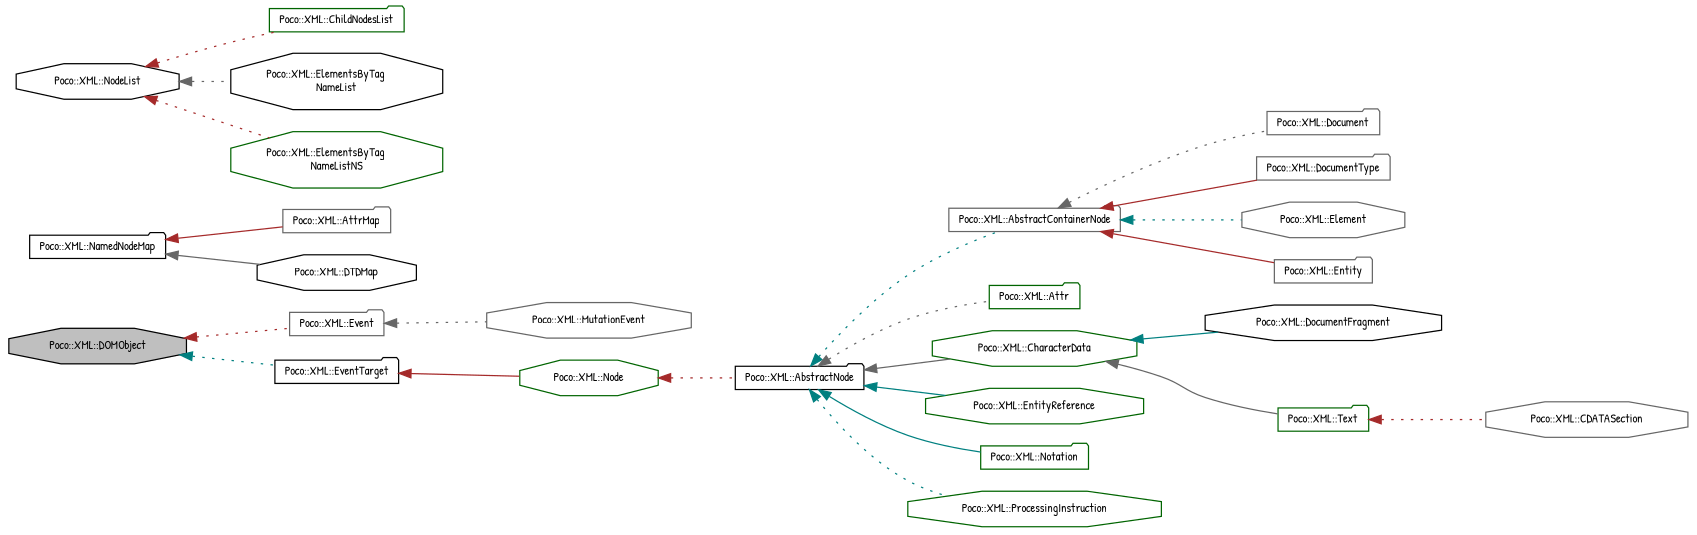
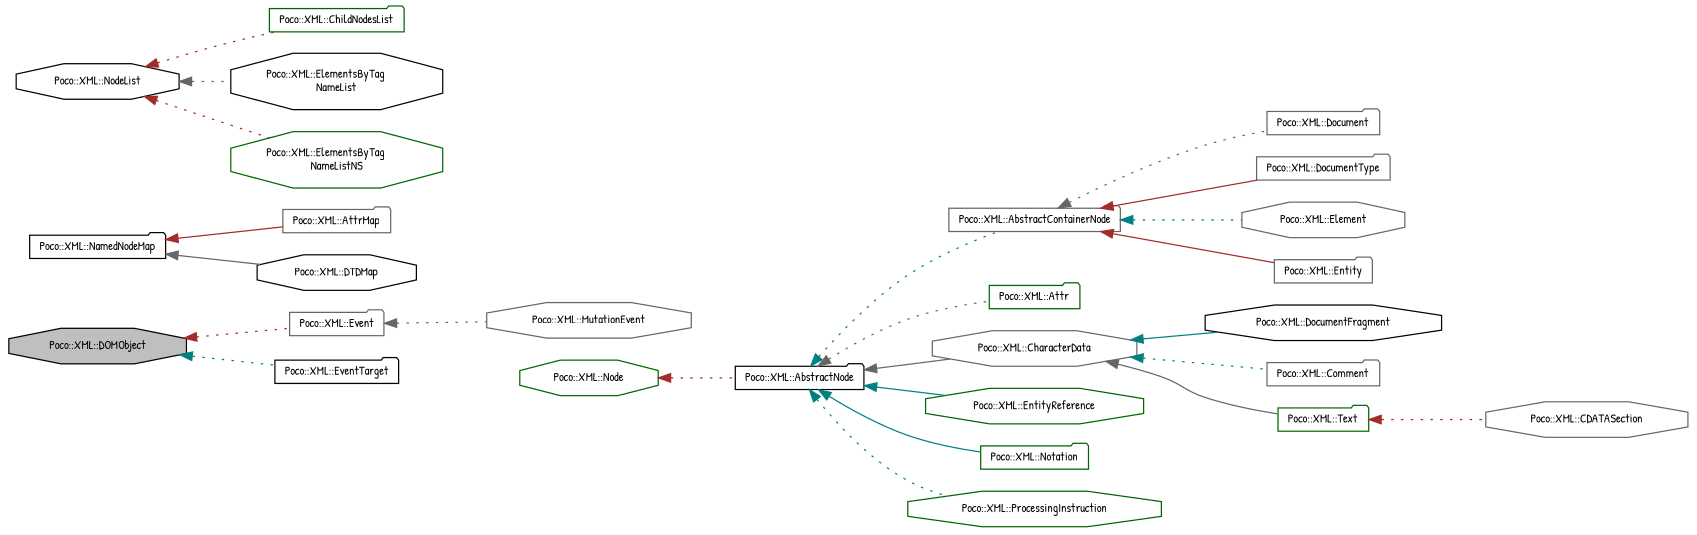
node "Poco::XML::CharacterData": color darkgreen -> gray40
node "Poco::XML::Comment": added
edge "Poco::XML::Node" -> "Poco::XML::EventTarget": removed
